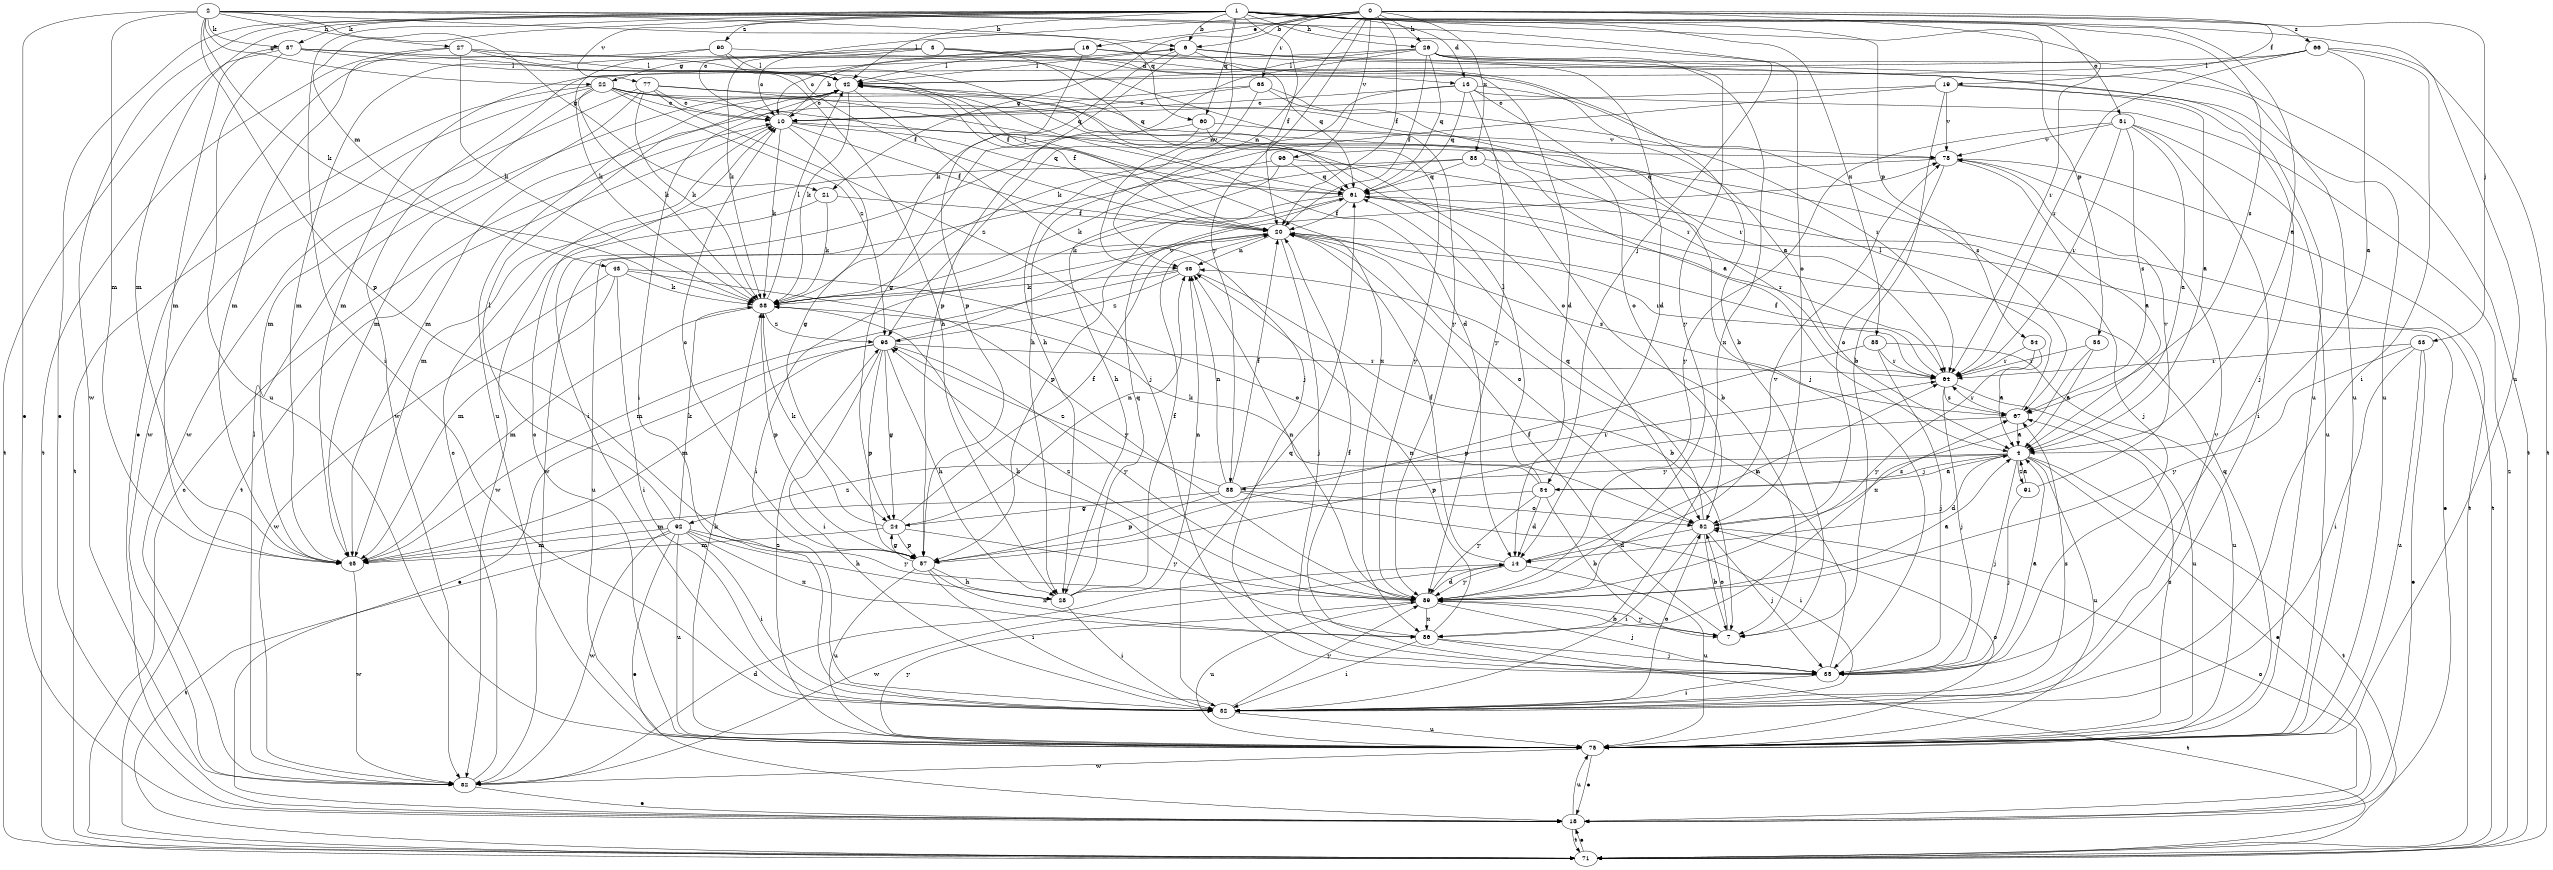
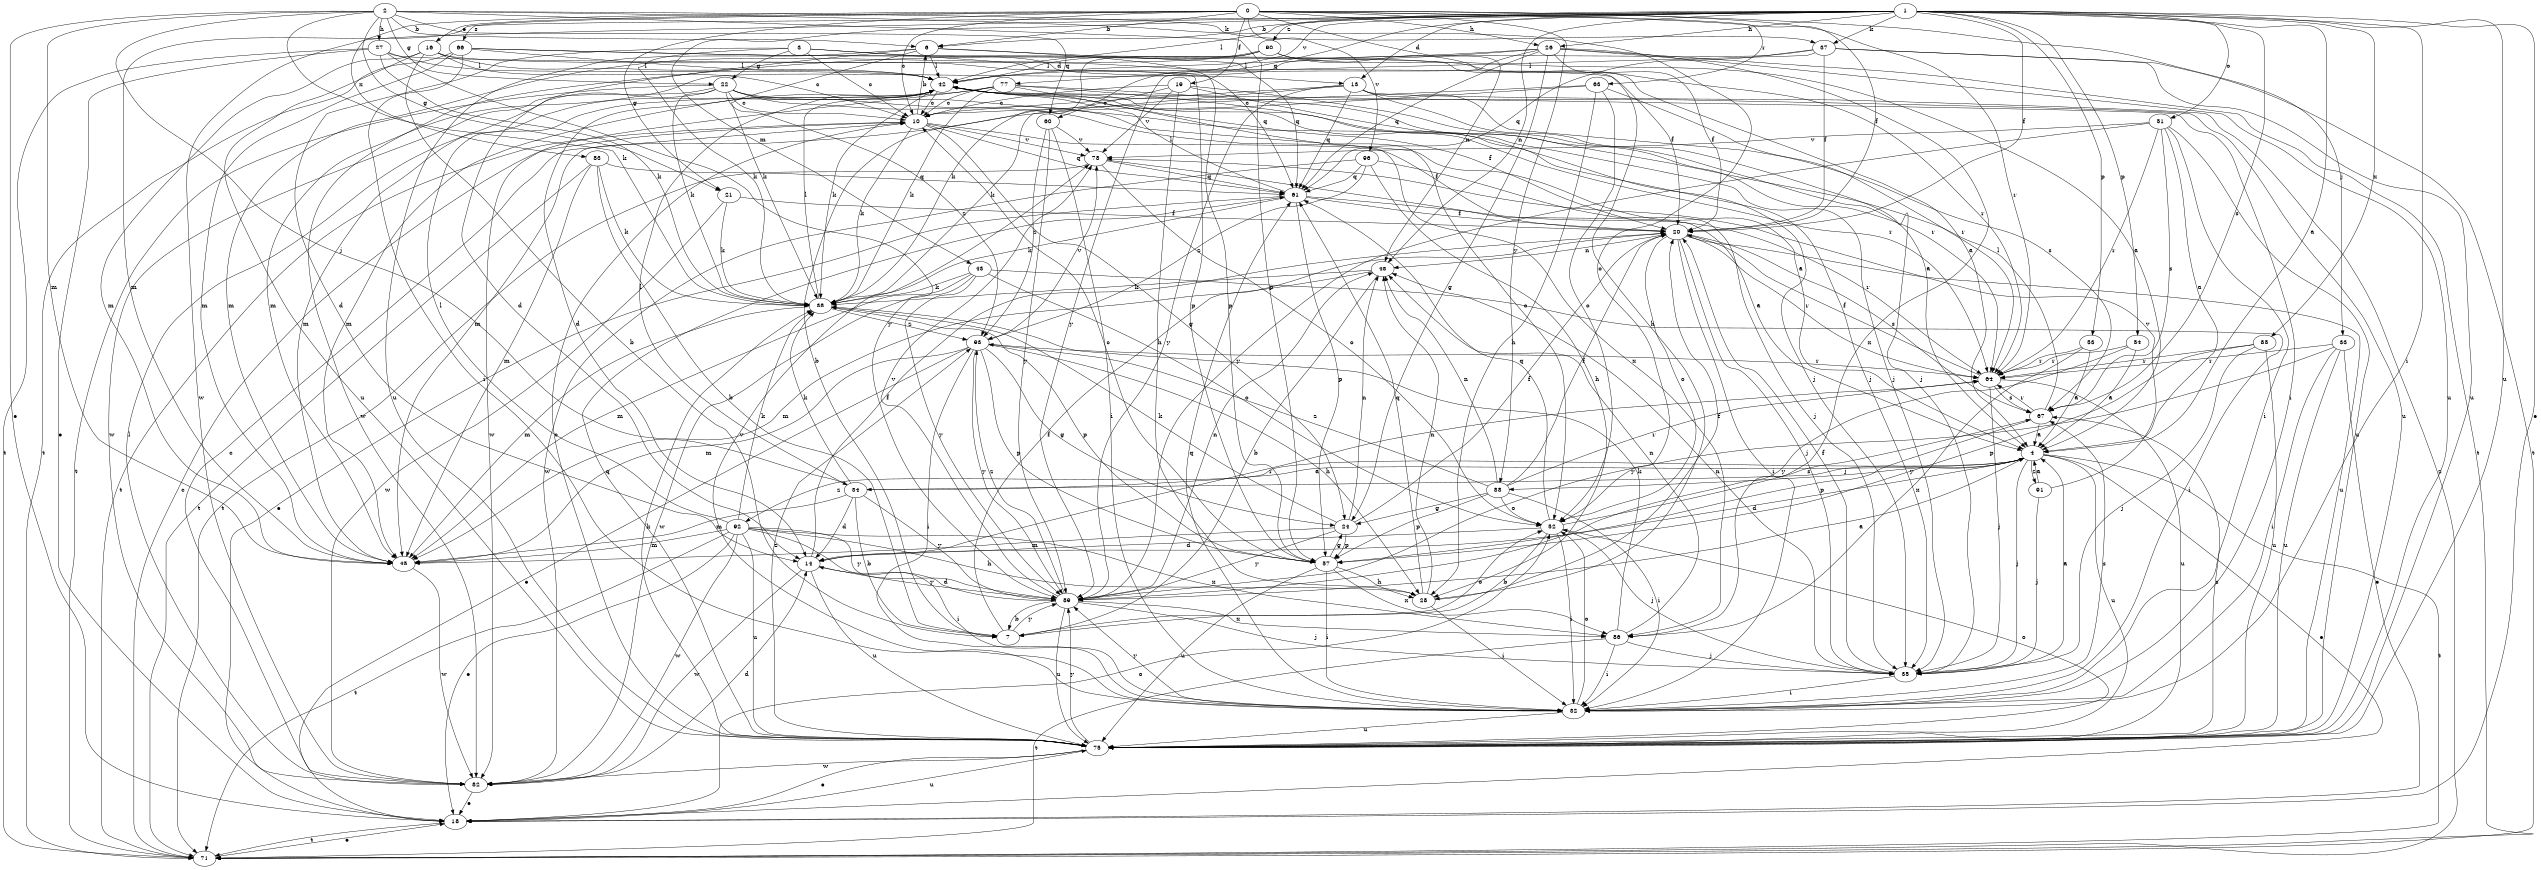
edge "48" -> "93": now "96" -> "93"
